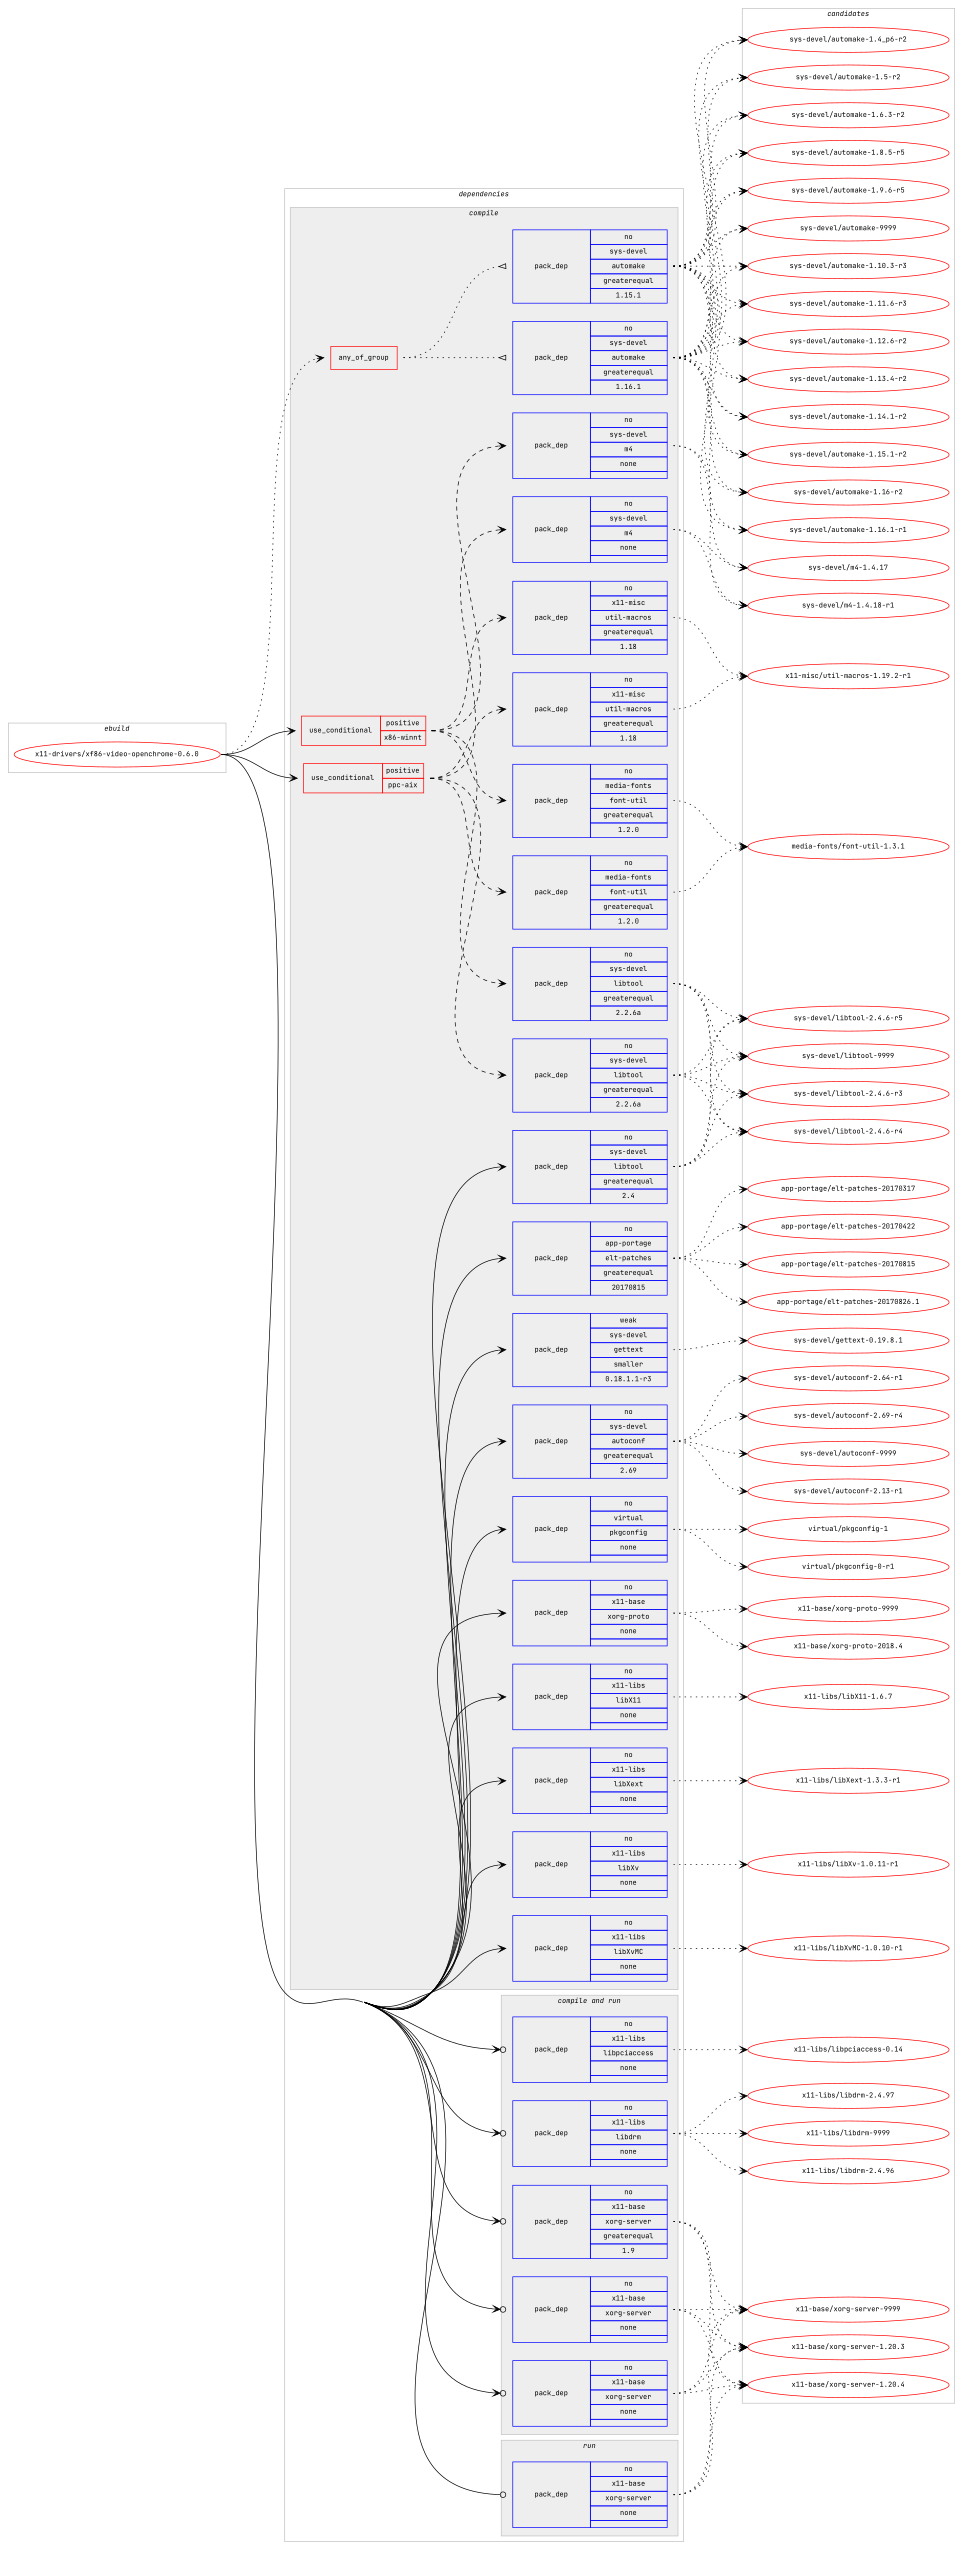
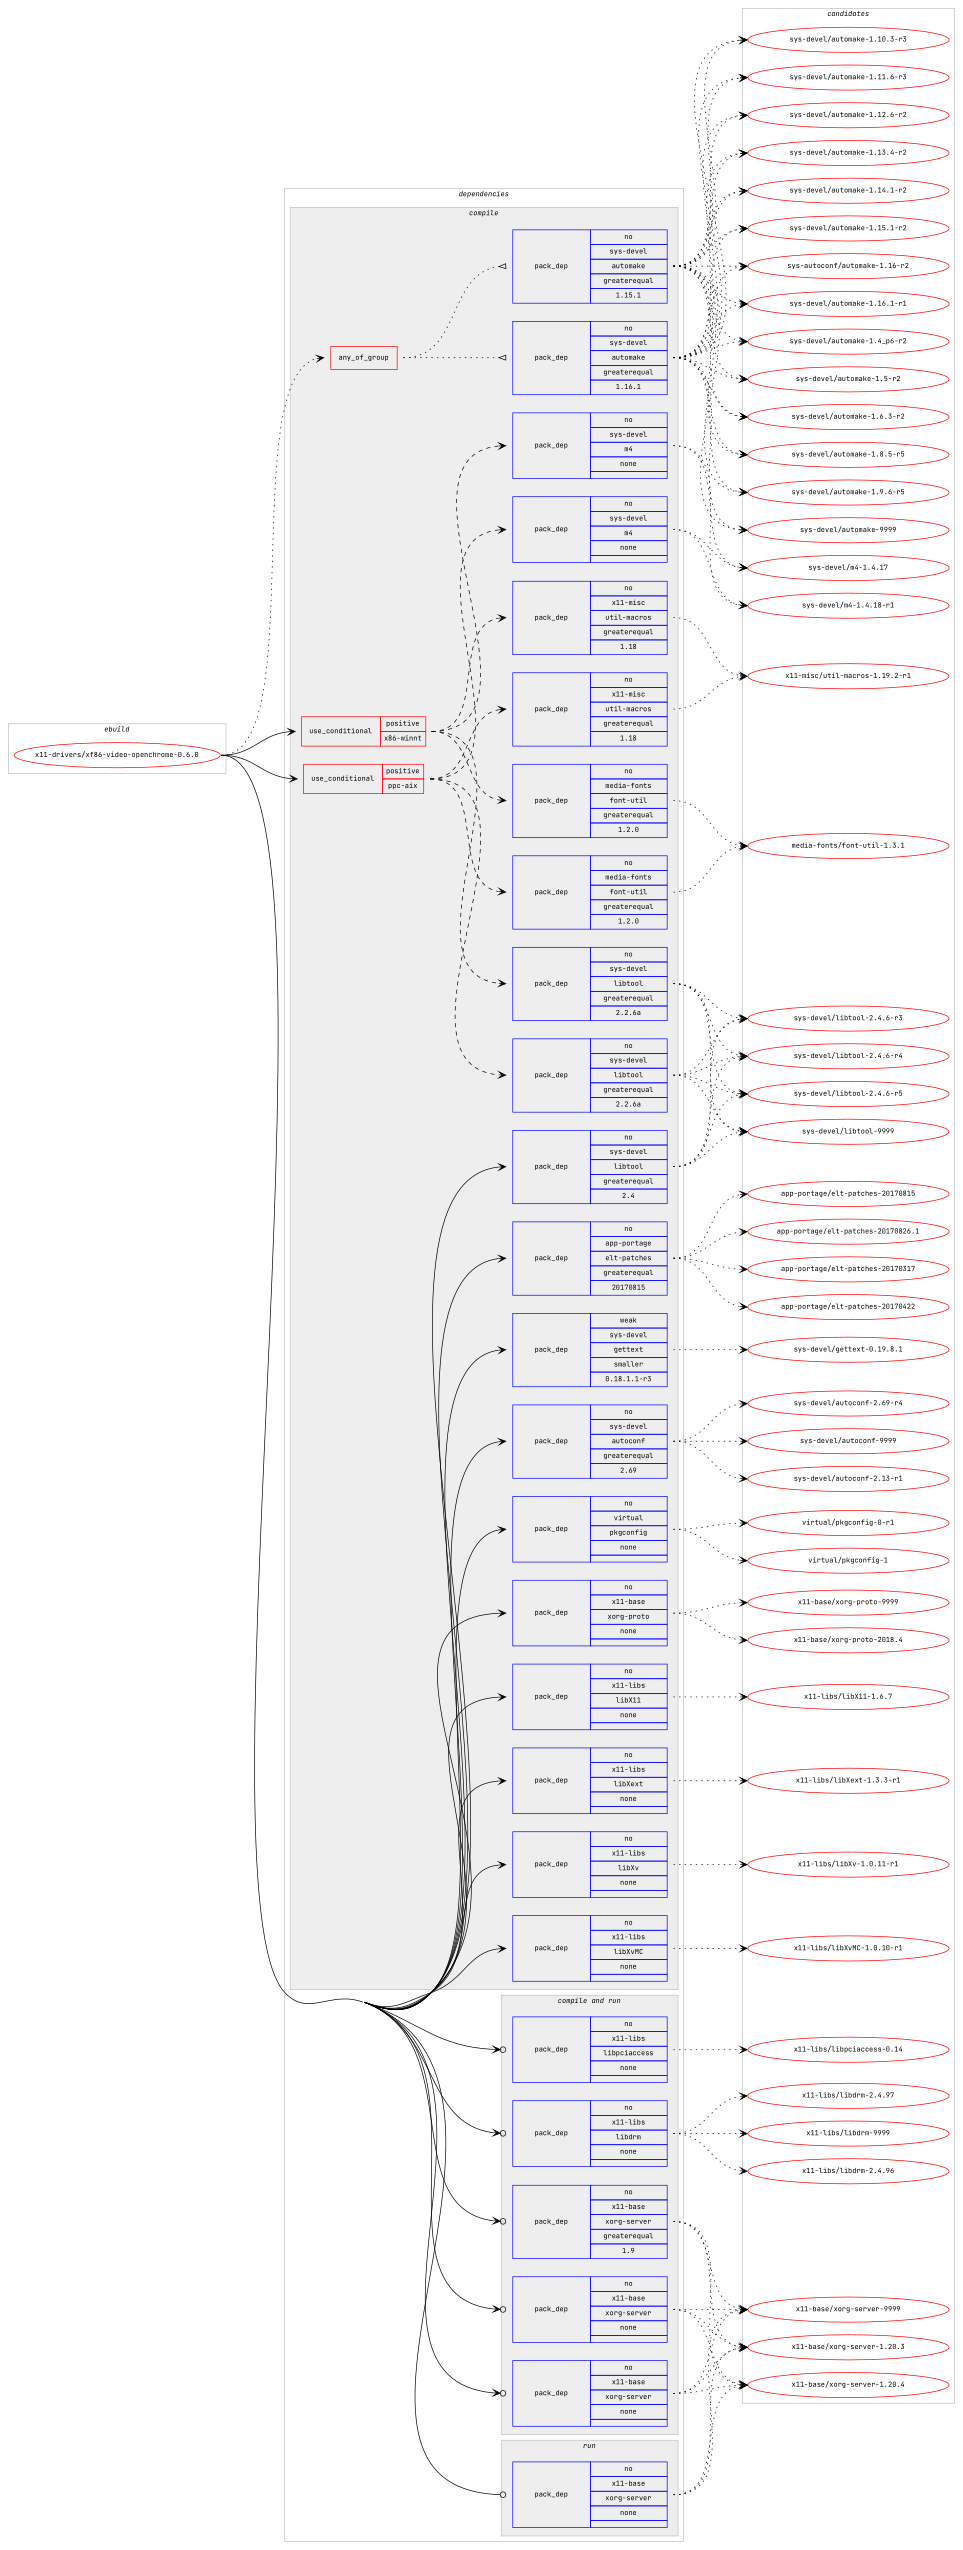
node "sys-devel/automake-1.16-r2": label "sys-devel/automake-1.16-r2" -> "sys-autoconf/automake-1.16-r2"
node "sys-devel/autoconf-2.64-r1": removed
